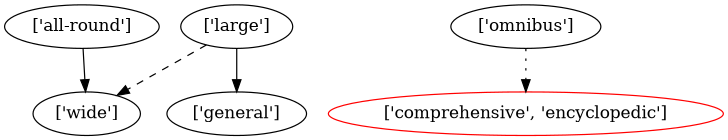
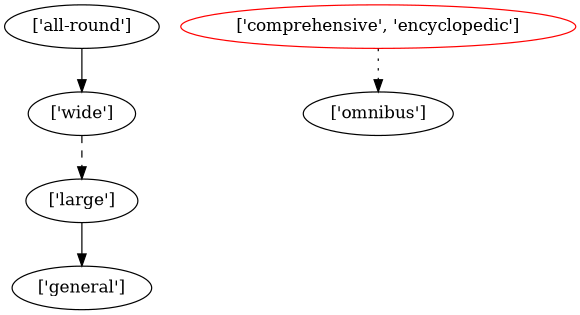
edge "['omnibus']" -> "['comprehensive', 'encyclopedic']": reversed
edge "['large']" -> "['wide']": reversed
